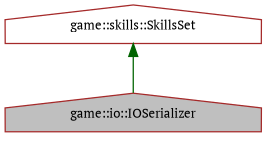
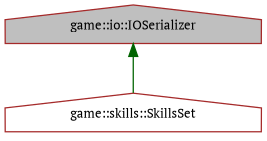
edge "game::io::IOSerializer" -> "game::skills::SkillsSet": reversed
